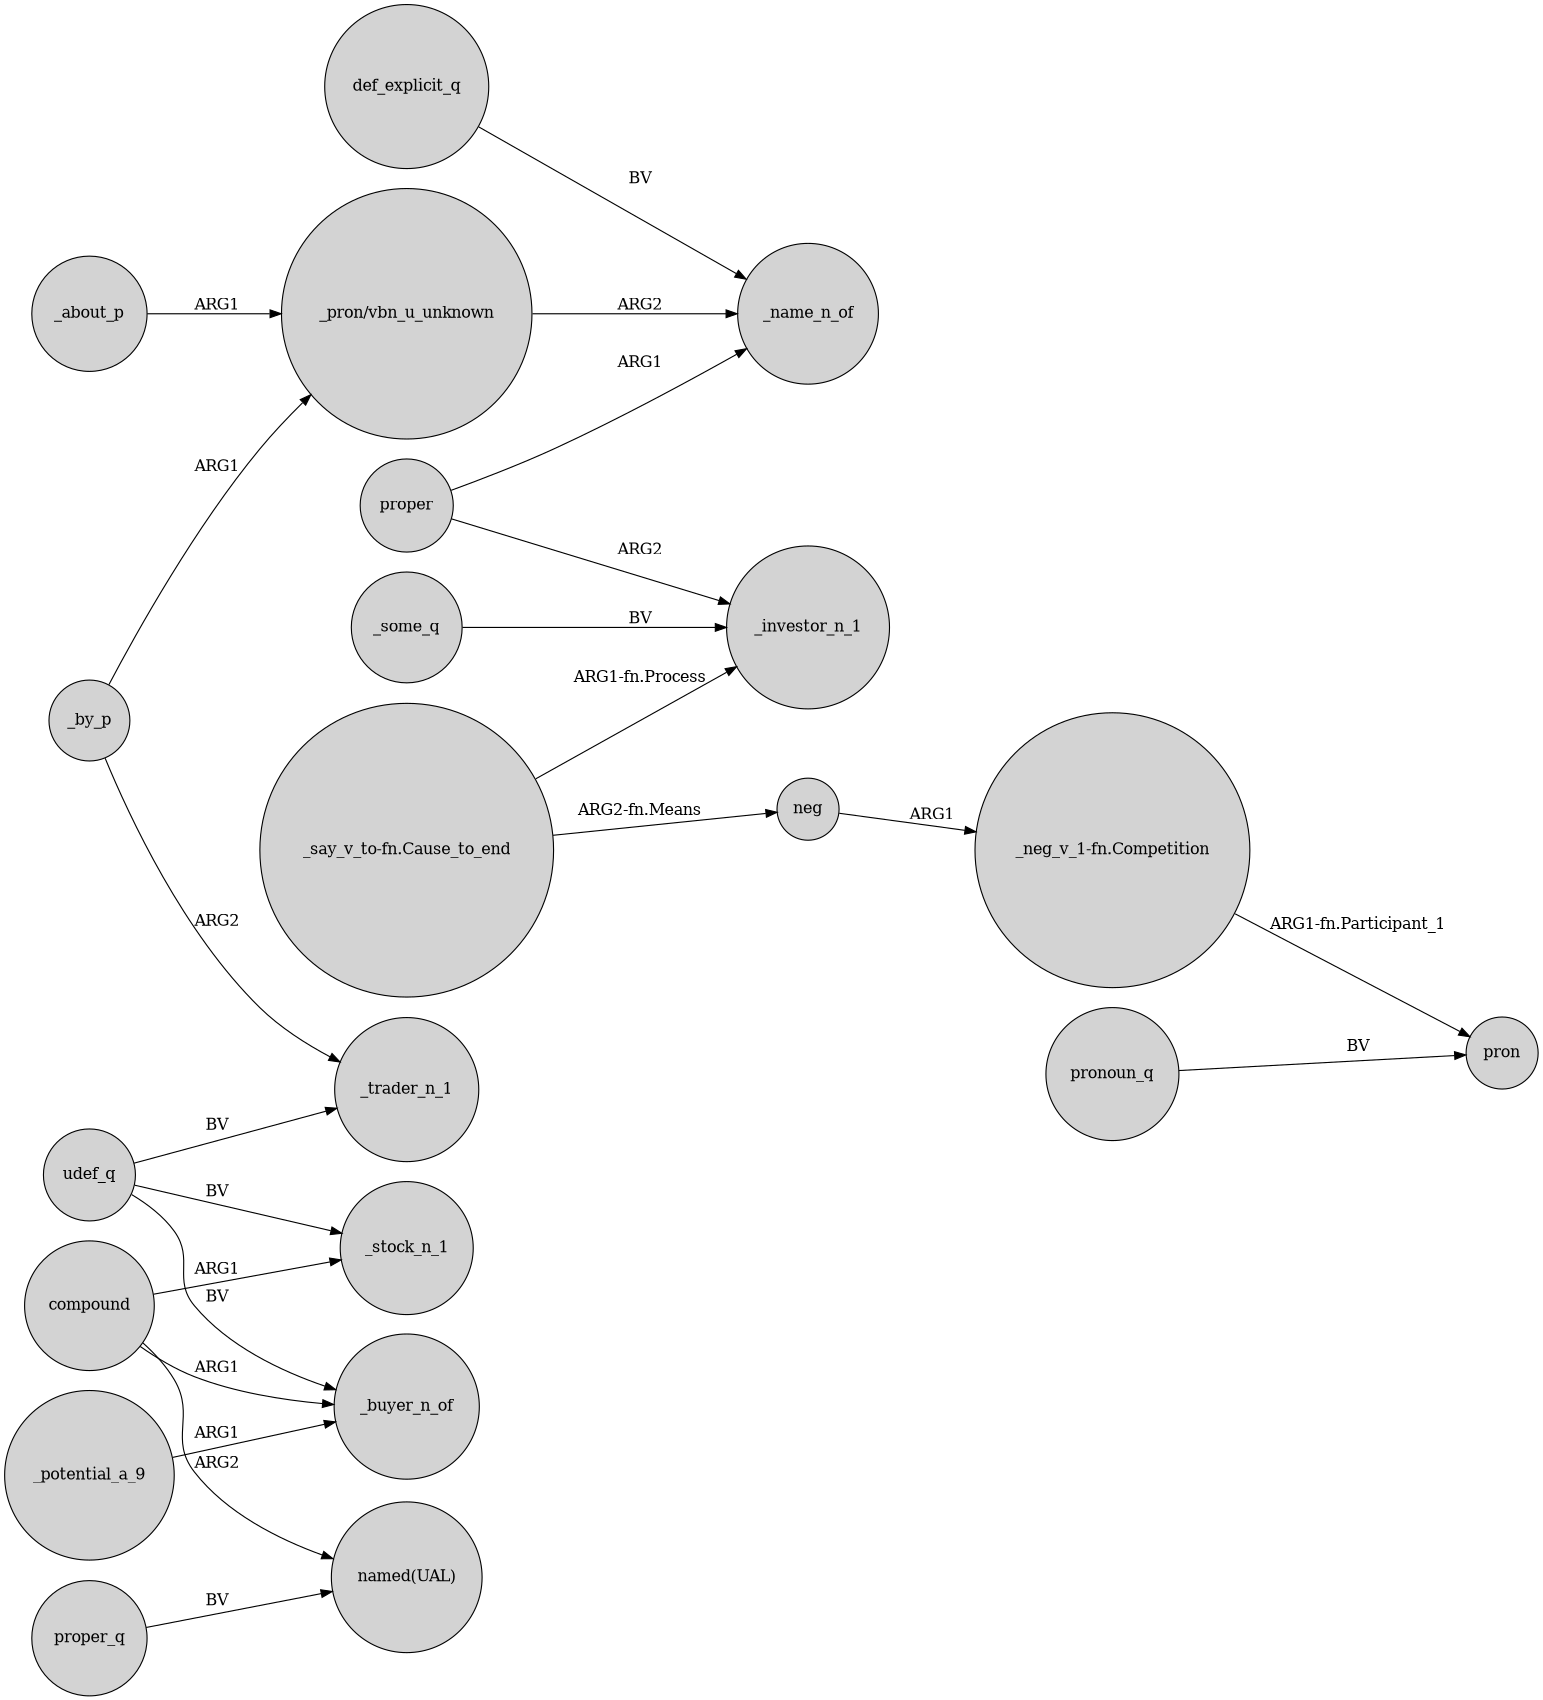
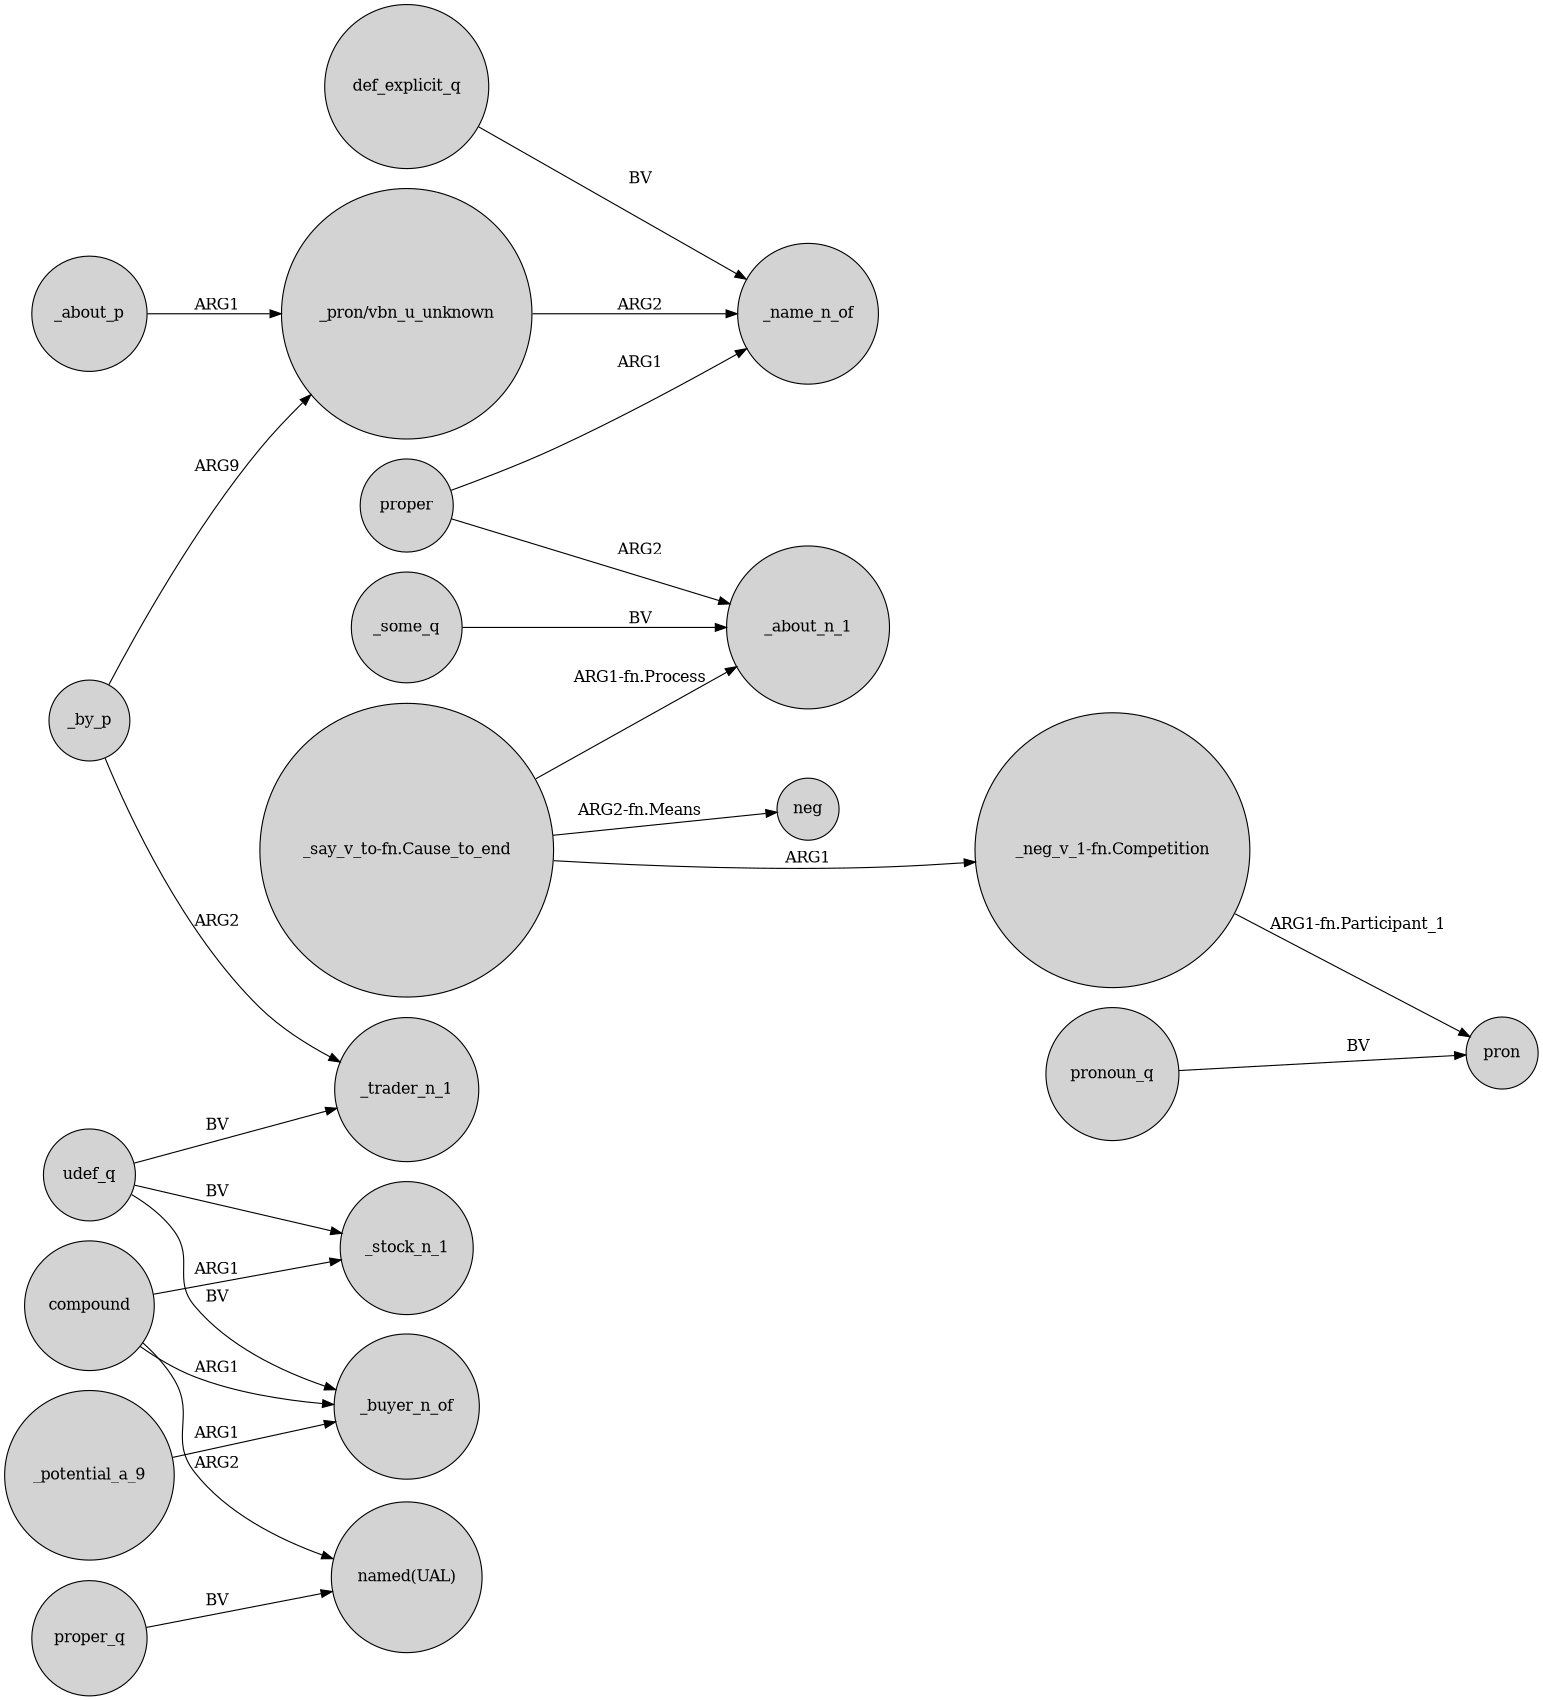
edge "_by_p" -> "_pron/vbn_u_unknown": label "ARG1" -> "ARG9"
node "_investor_n_1": label "_investor_n_1" -> "_about_n_1"
edge "neg" -> "_neg_v_1-fn.Competition": now "_say_v_to-fn.Cause_to_end" -> "_neg_v_1-fn.Competition"
